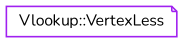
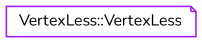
node "Vlookup::VertexLess": label "Vlookup::VertexLess" -> "VertexLess::VertexLess"
